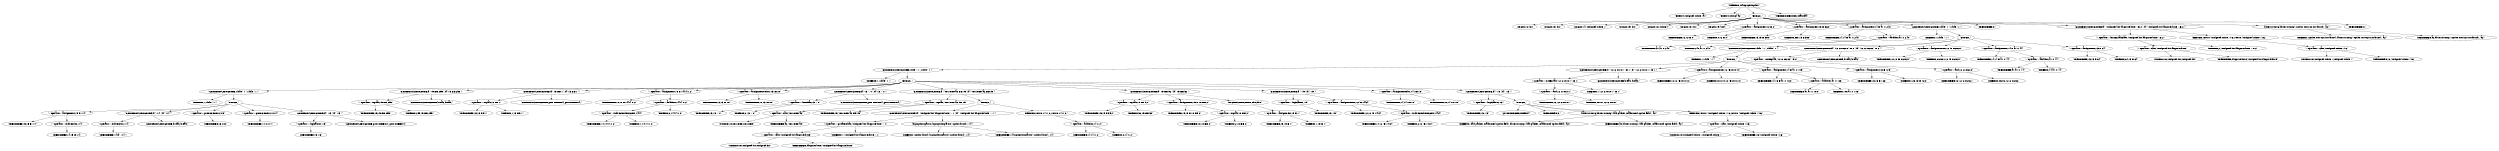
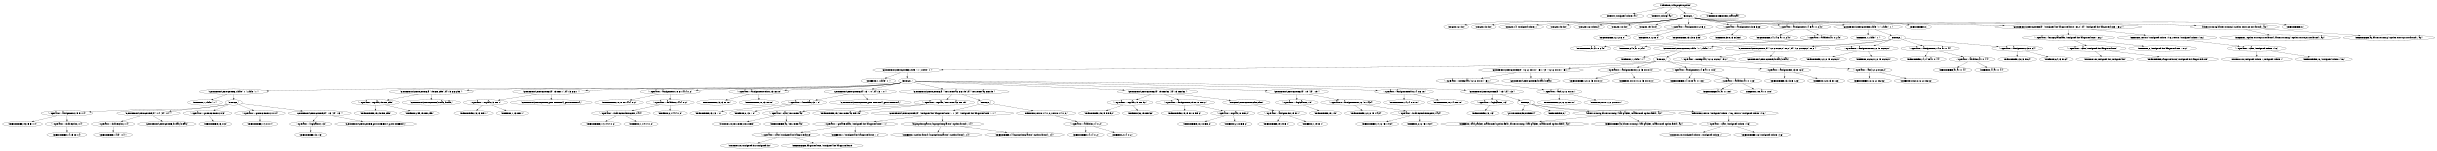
node "(LITERAL,1,(v2 & 0x101) != 1)": removed
